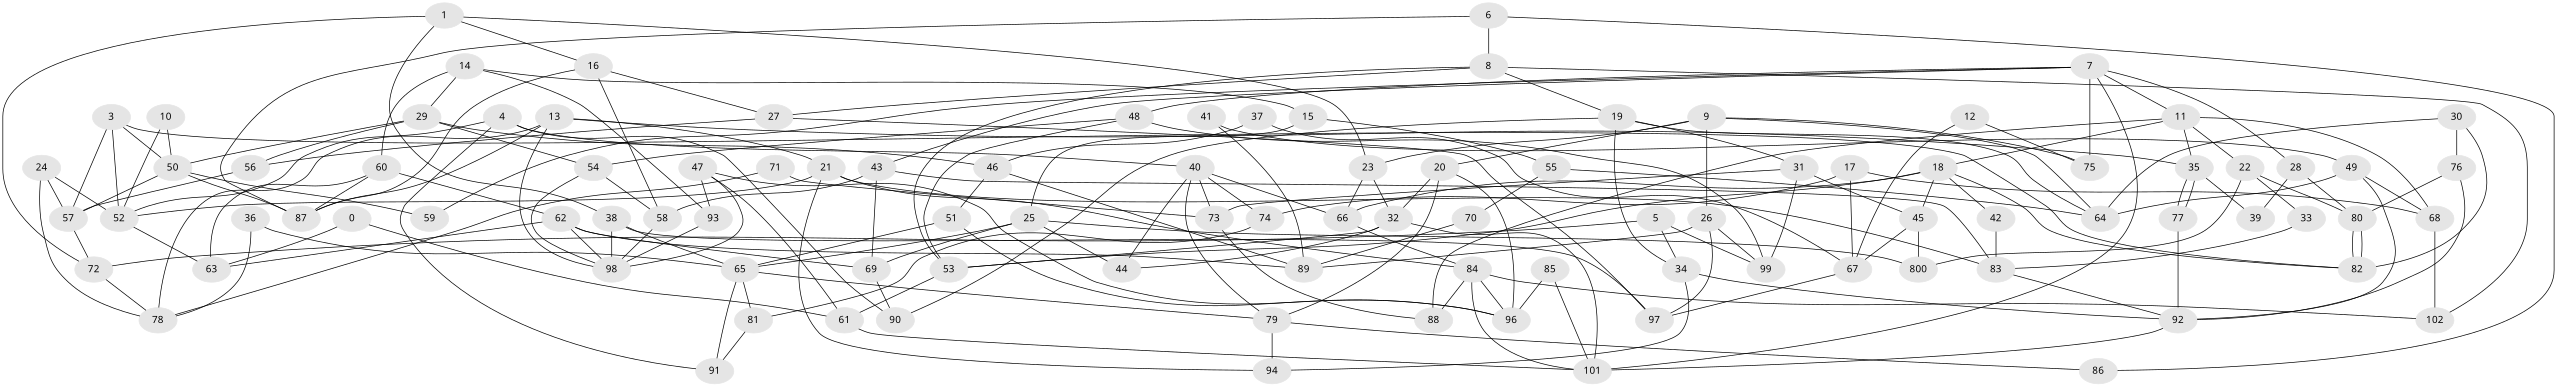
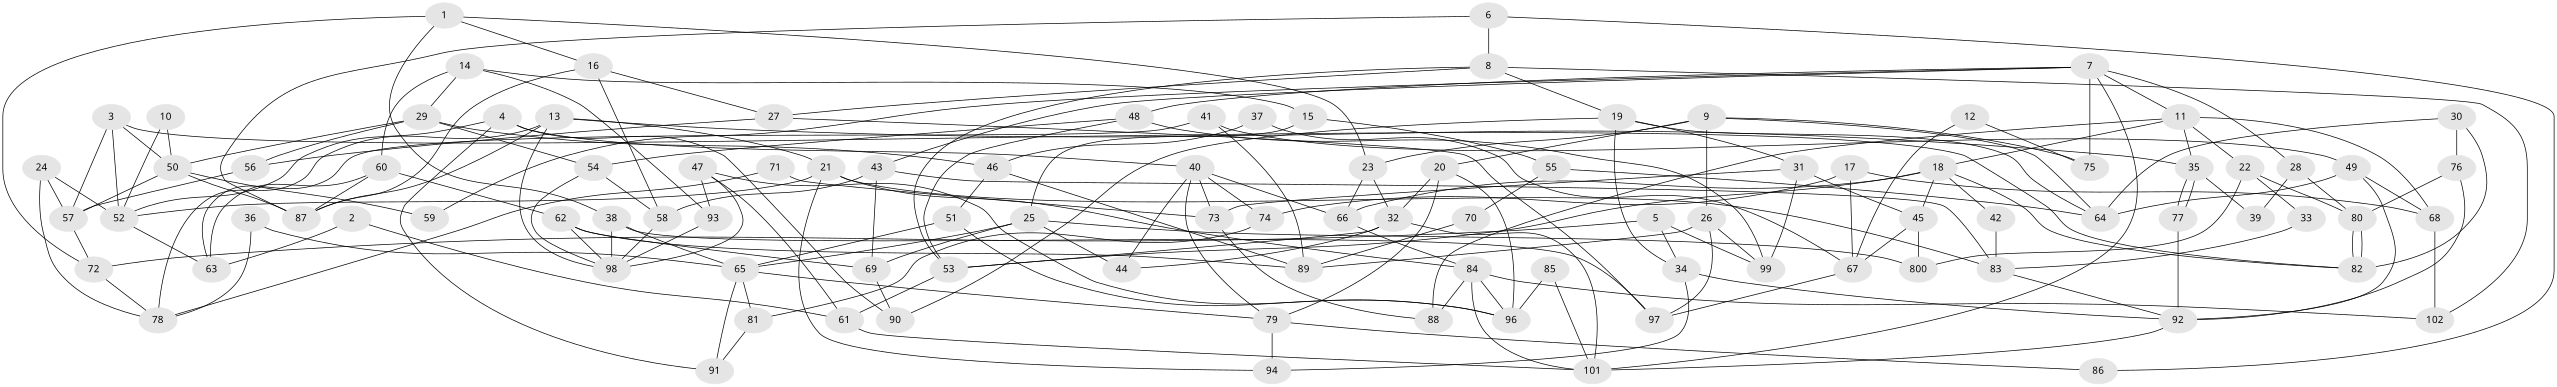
node "0": label "0" -> "2"
edge "62" -- "63": now "41" -- "63"
